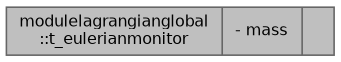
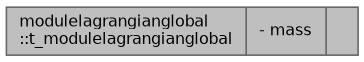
node "modulelagrangianglobal": text "::t_eulerianmonitor" -> "::t_modulelagrangianglobal"
